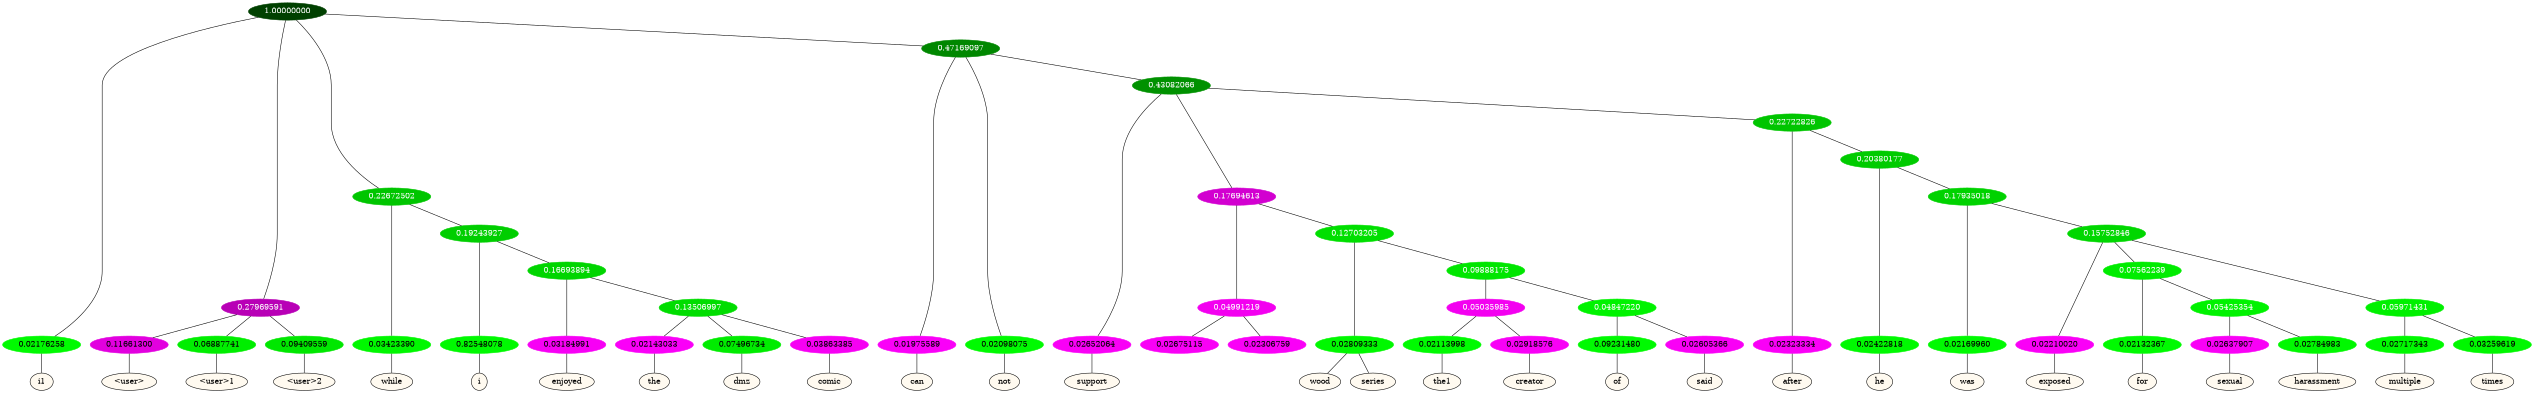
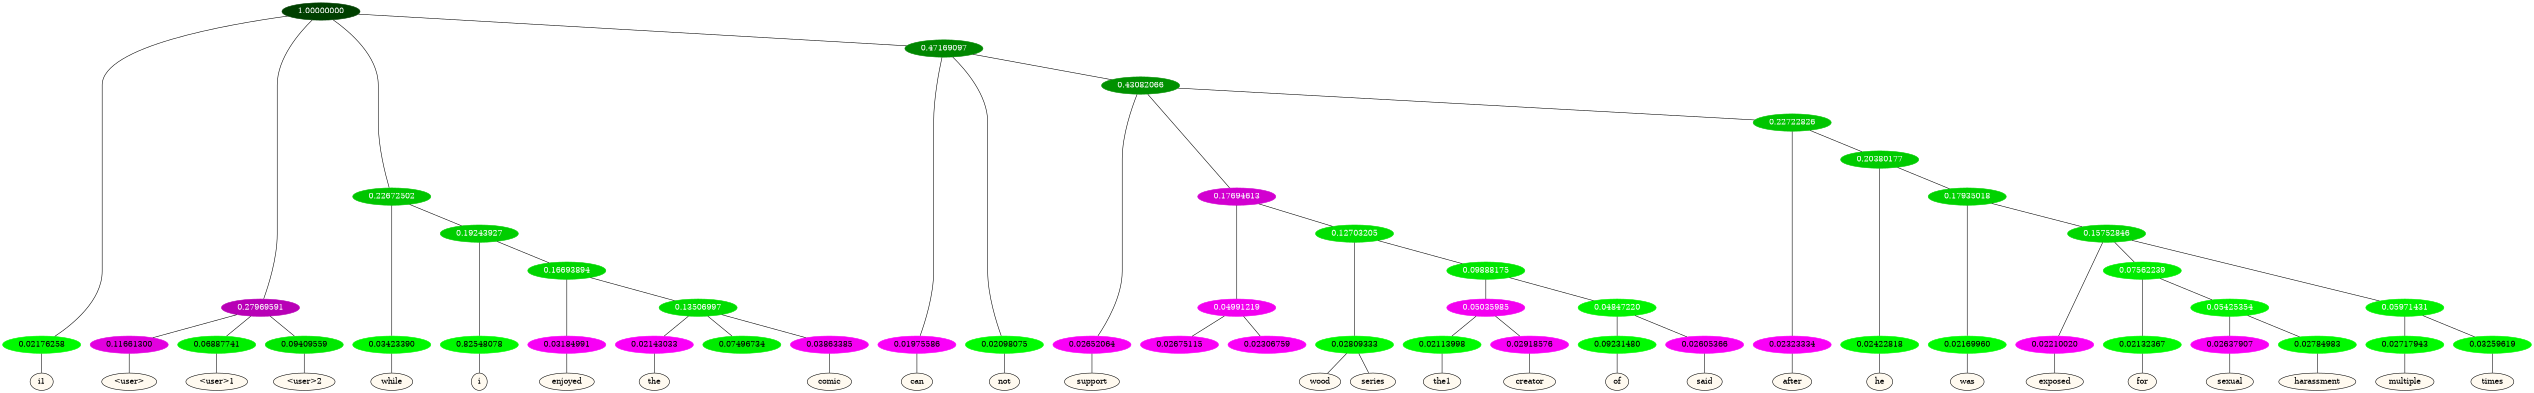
node "0.01975589": label "0.01975589" -> "0.01975586"
node "0.02717343": label "0.02717343" -> "0.02717943"
node "dmz": removed
